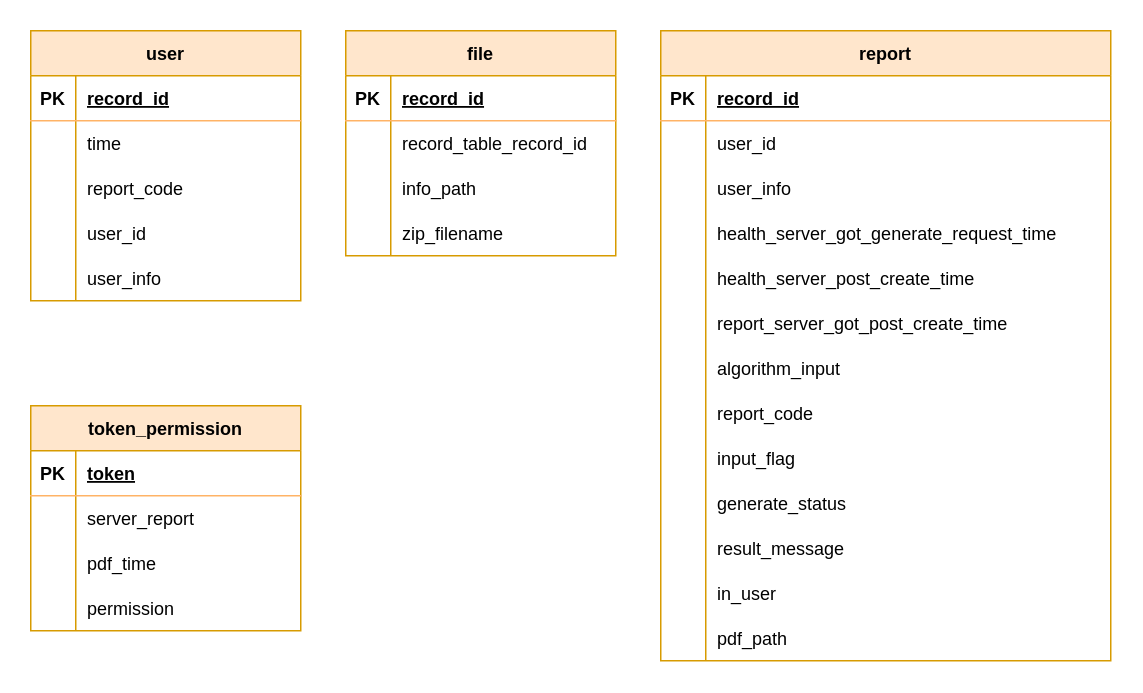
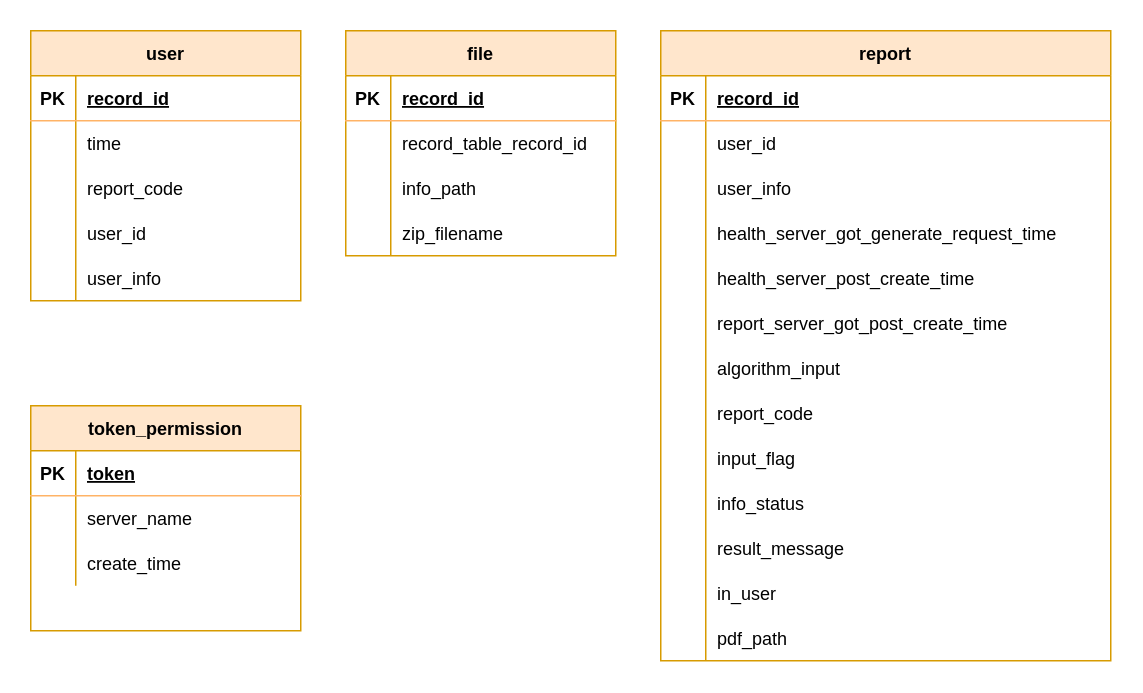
node "generate_status": label "generate_status" -> "info_status"
node "server_report": label "server_report" -> "server_name"
node "pdf_time": label "pdf_time" -> "create_time"
node "permission": removed
